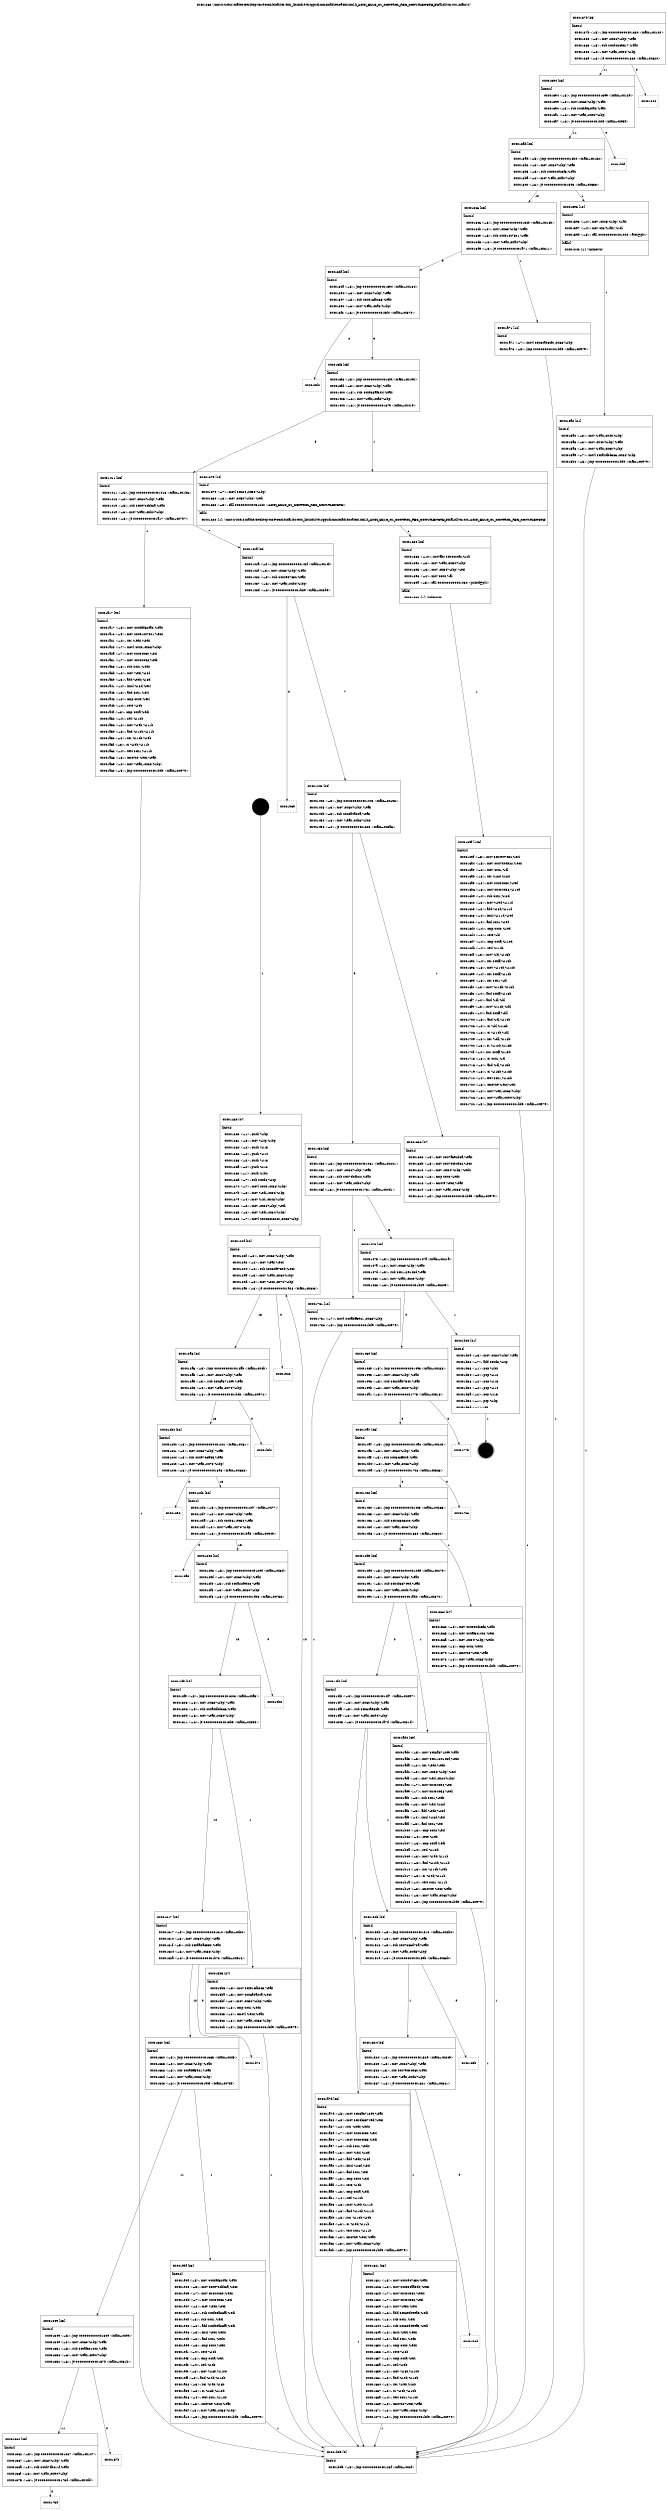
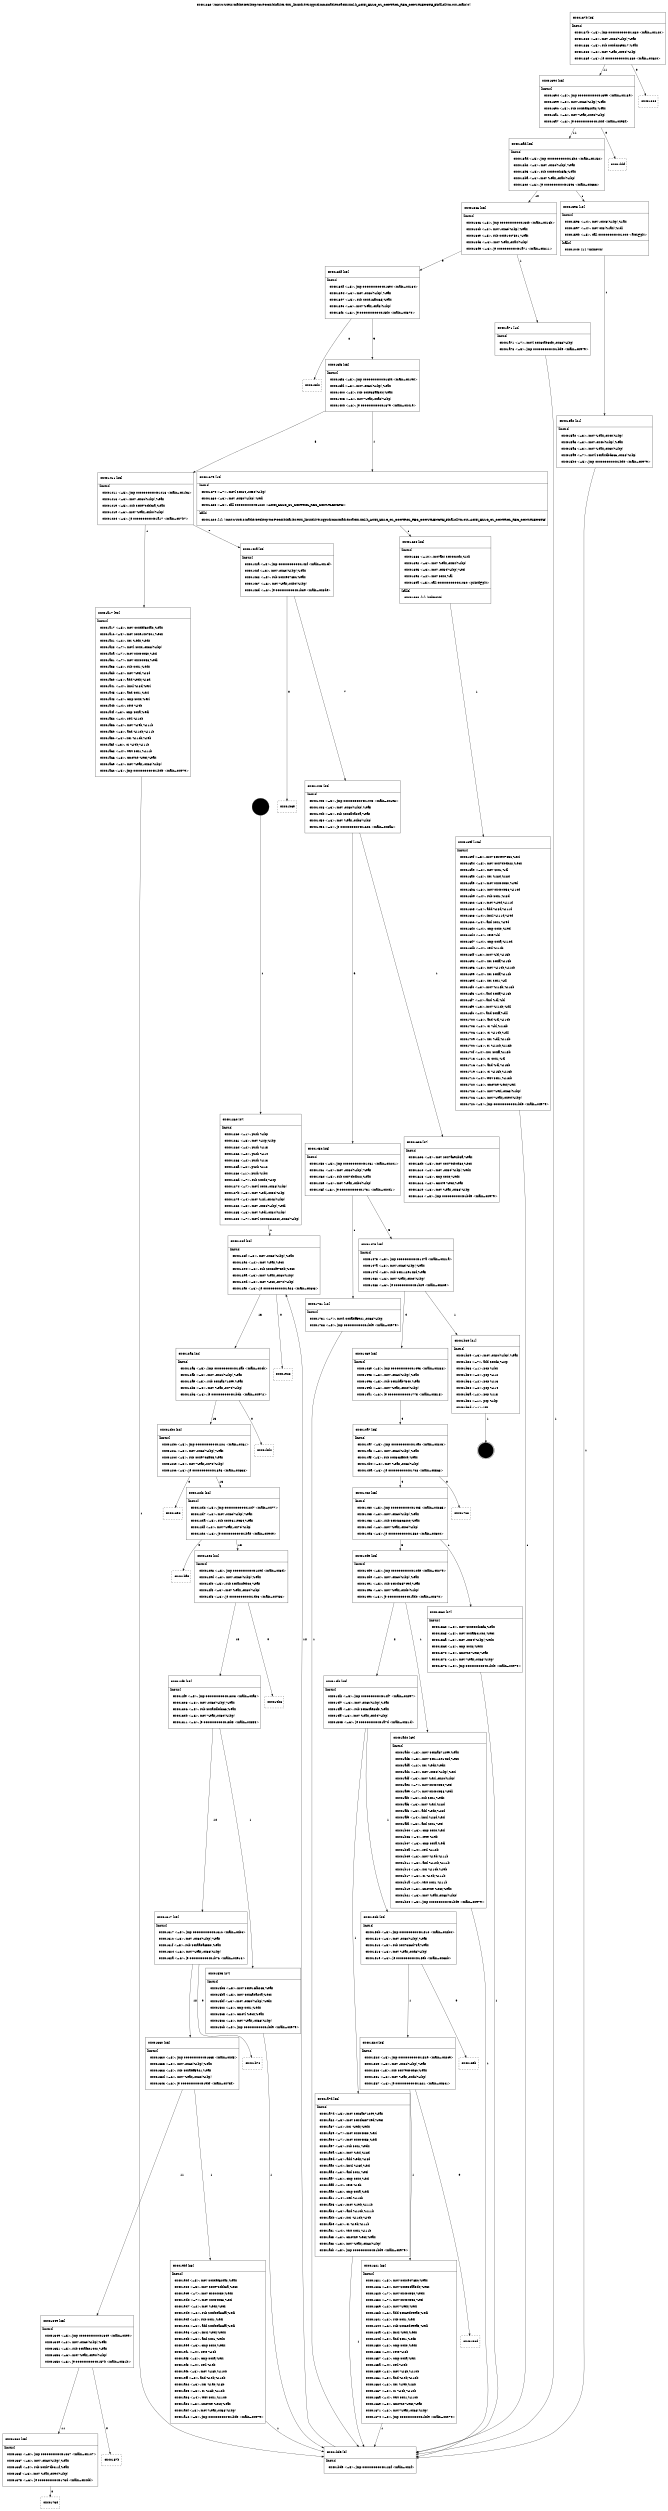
node "0x401775": removed
